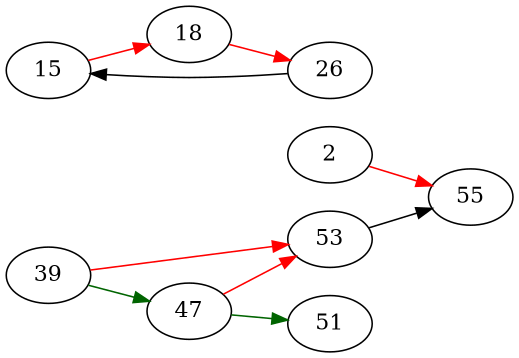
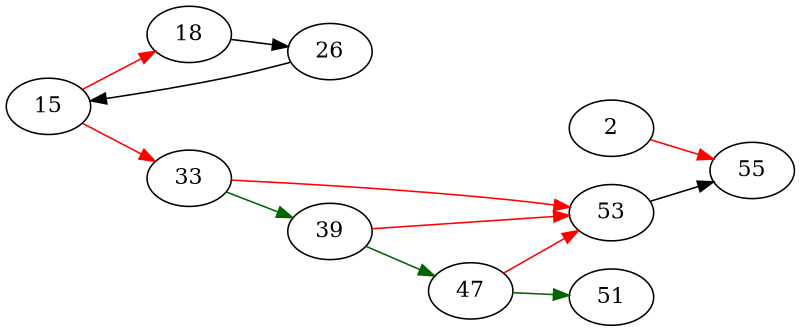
edge "18" -> "26": color red -> black
node "33": added
